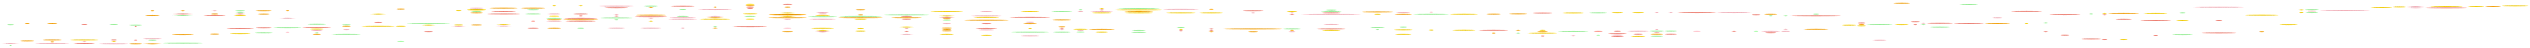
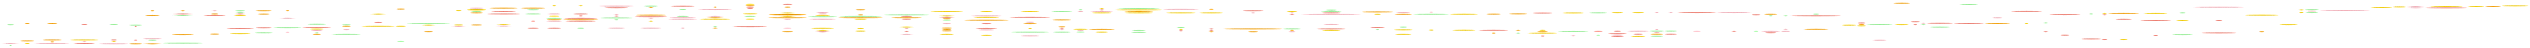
node "Drama: A very good call. You must leave now, sire.": fillcolor lightpink -> gold
node "Rhetoric: No euphemisms, this is what you came here for.": fillcolor palegreen -> salmon
node "Pain Threshold: Yes. You're a total fucking horror show.": fillcolor orange -> salmon
node "You: Tell her about the dead body.": fillcolor salmon -> orange
node "You: Let him talk.": added
